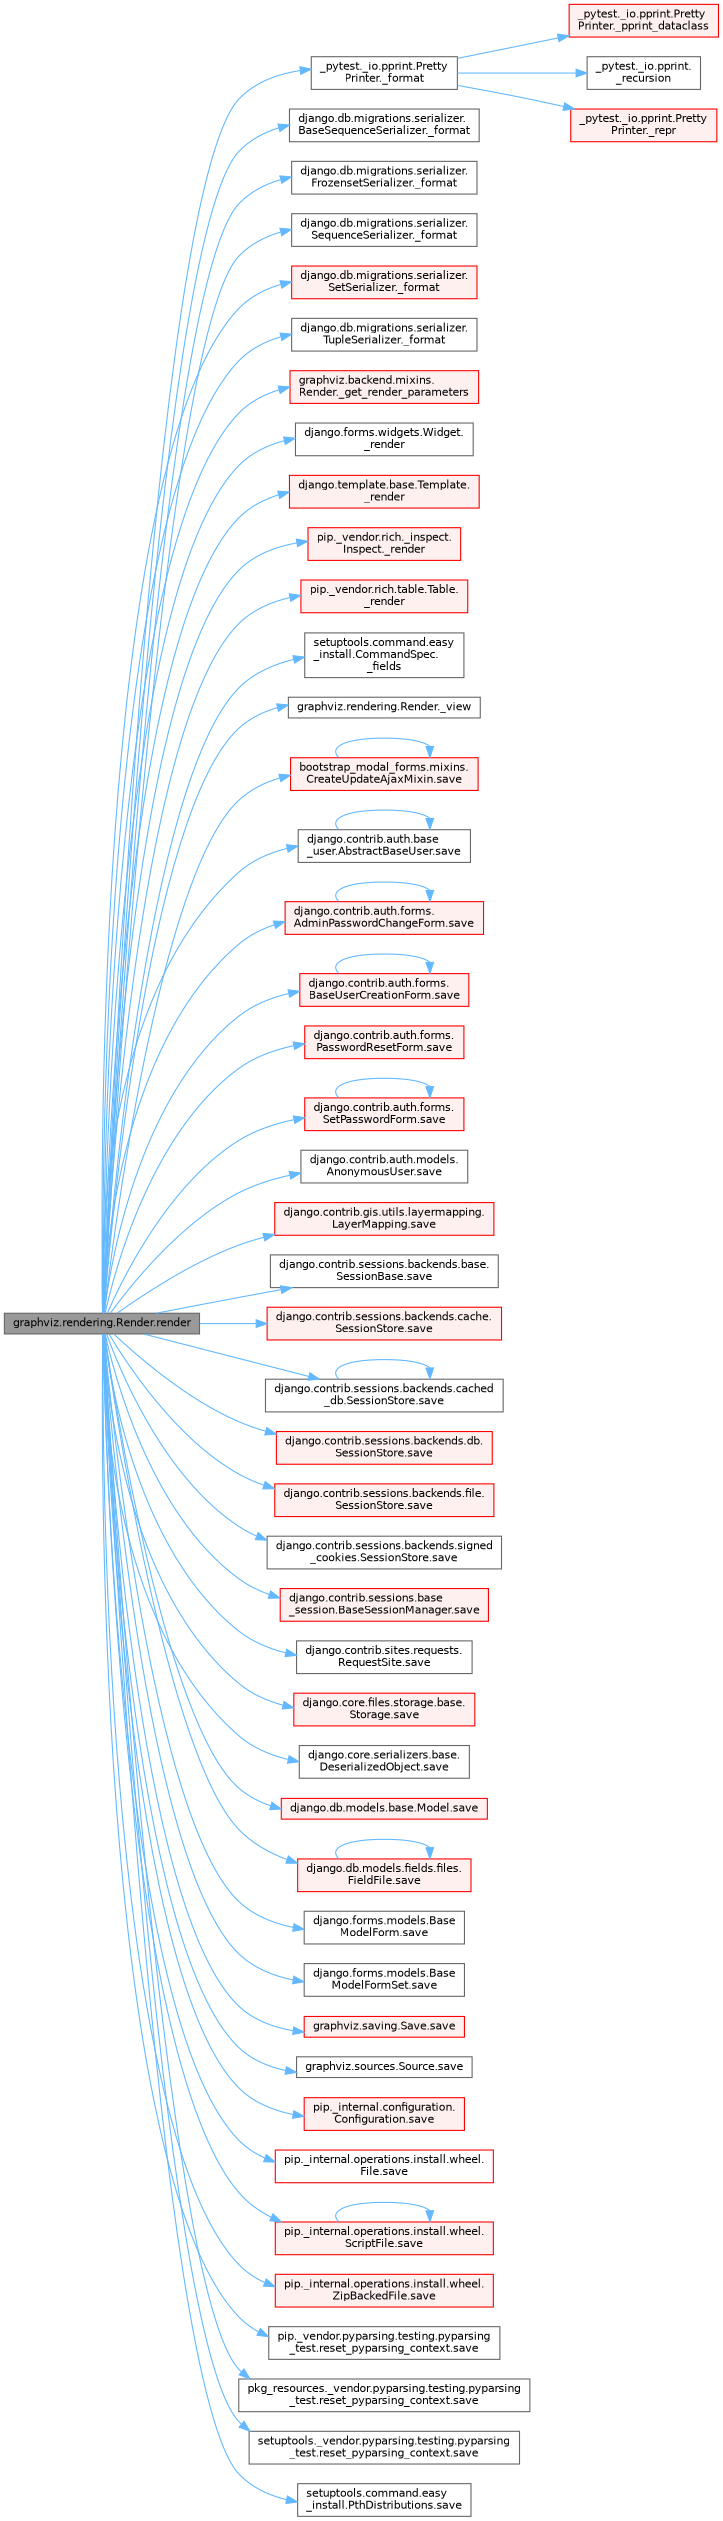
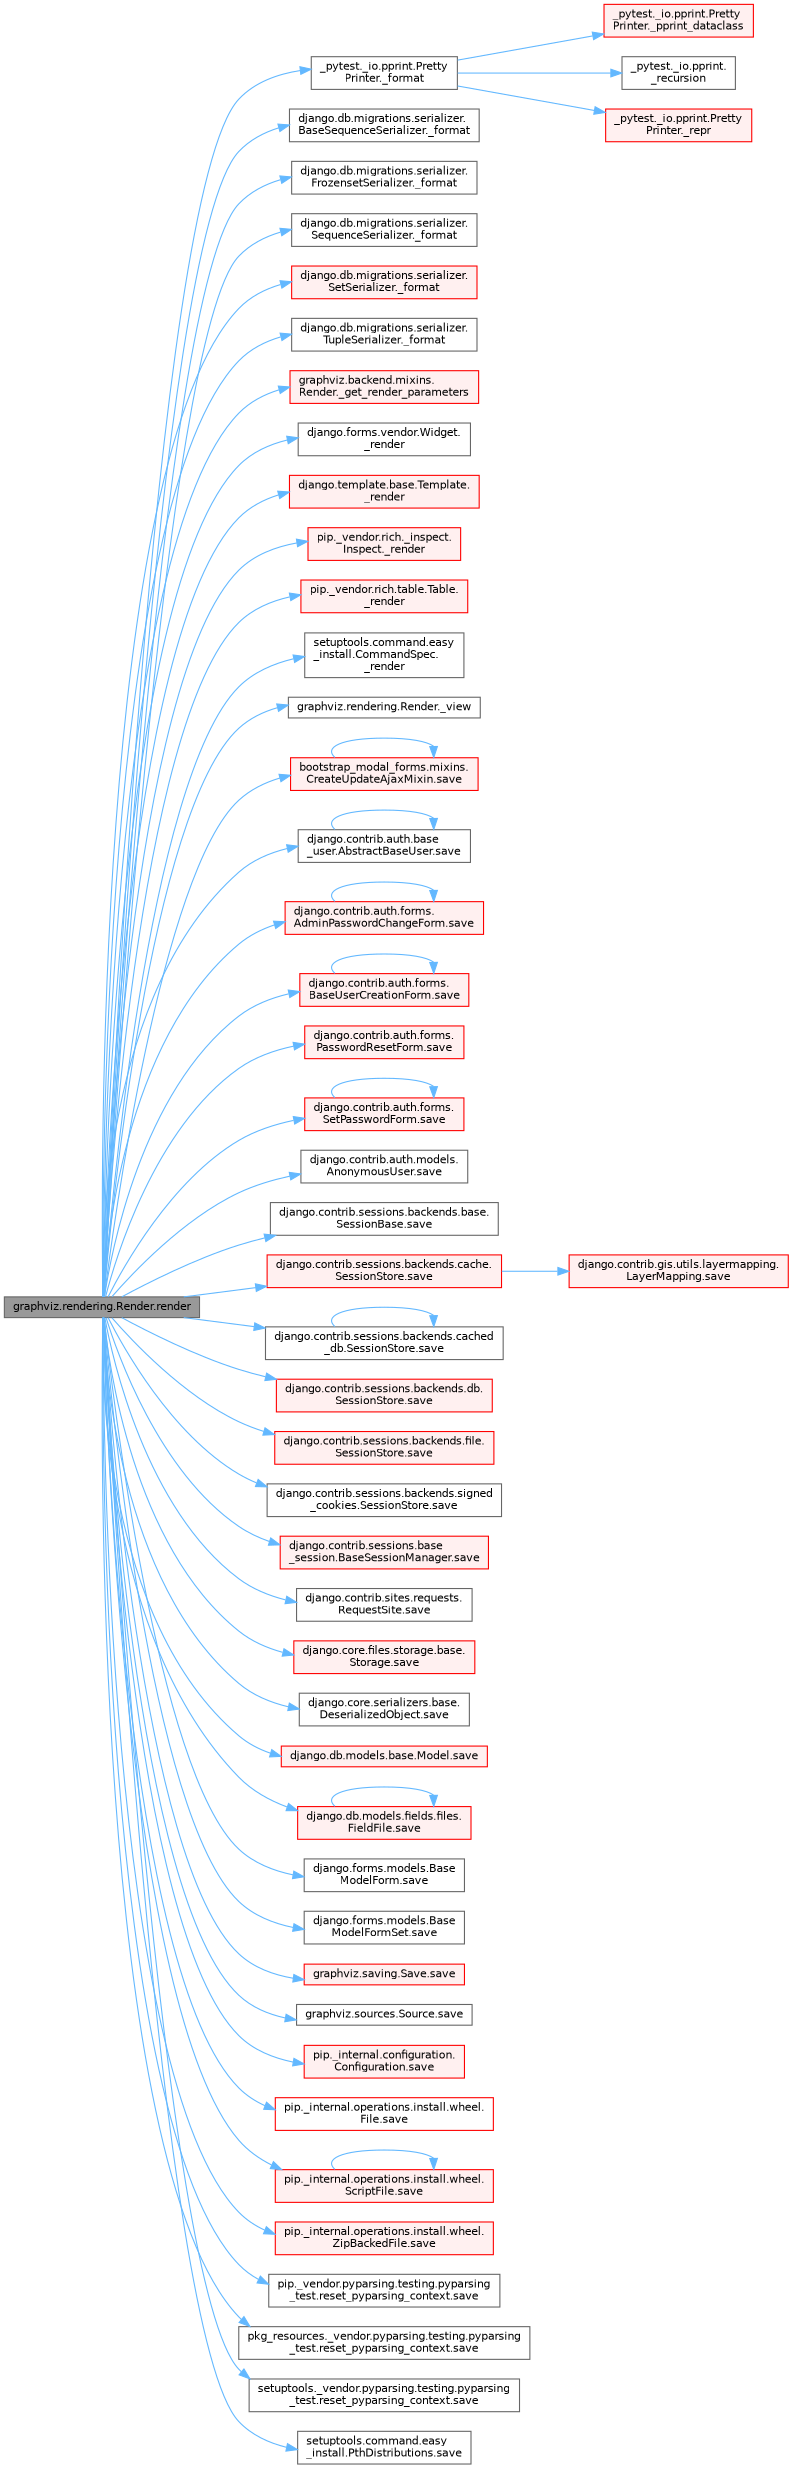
node "django.forms.widgets.Widget. _render": label "django.forms.widgets.Widget. _render" -> "django.forms.vendor.Widget. _render"
node "setuptools.command.easy _install.CommandSpec. _fields": label "setuptools.command.easy _install.CommandSpec. _fields" -> "setuptools.command.easy _install.CommandSpec. _render"
edge "graphviz.rendering.Render.render" -> "django.contrib.gis.utils.layermapping. LayerMapping.save": now "django.contrib.sessions.backends.cache. SessionStore.save" -> "django.contrib.gis.utils.layermapping. LayerMapping.save"
